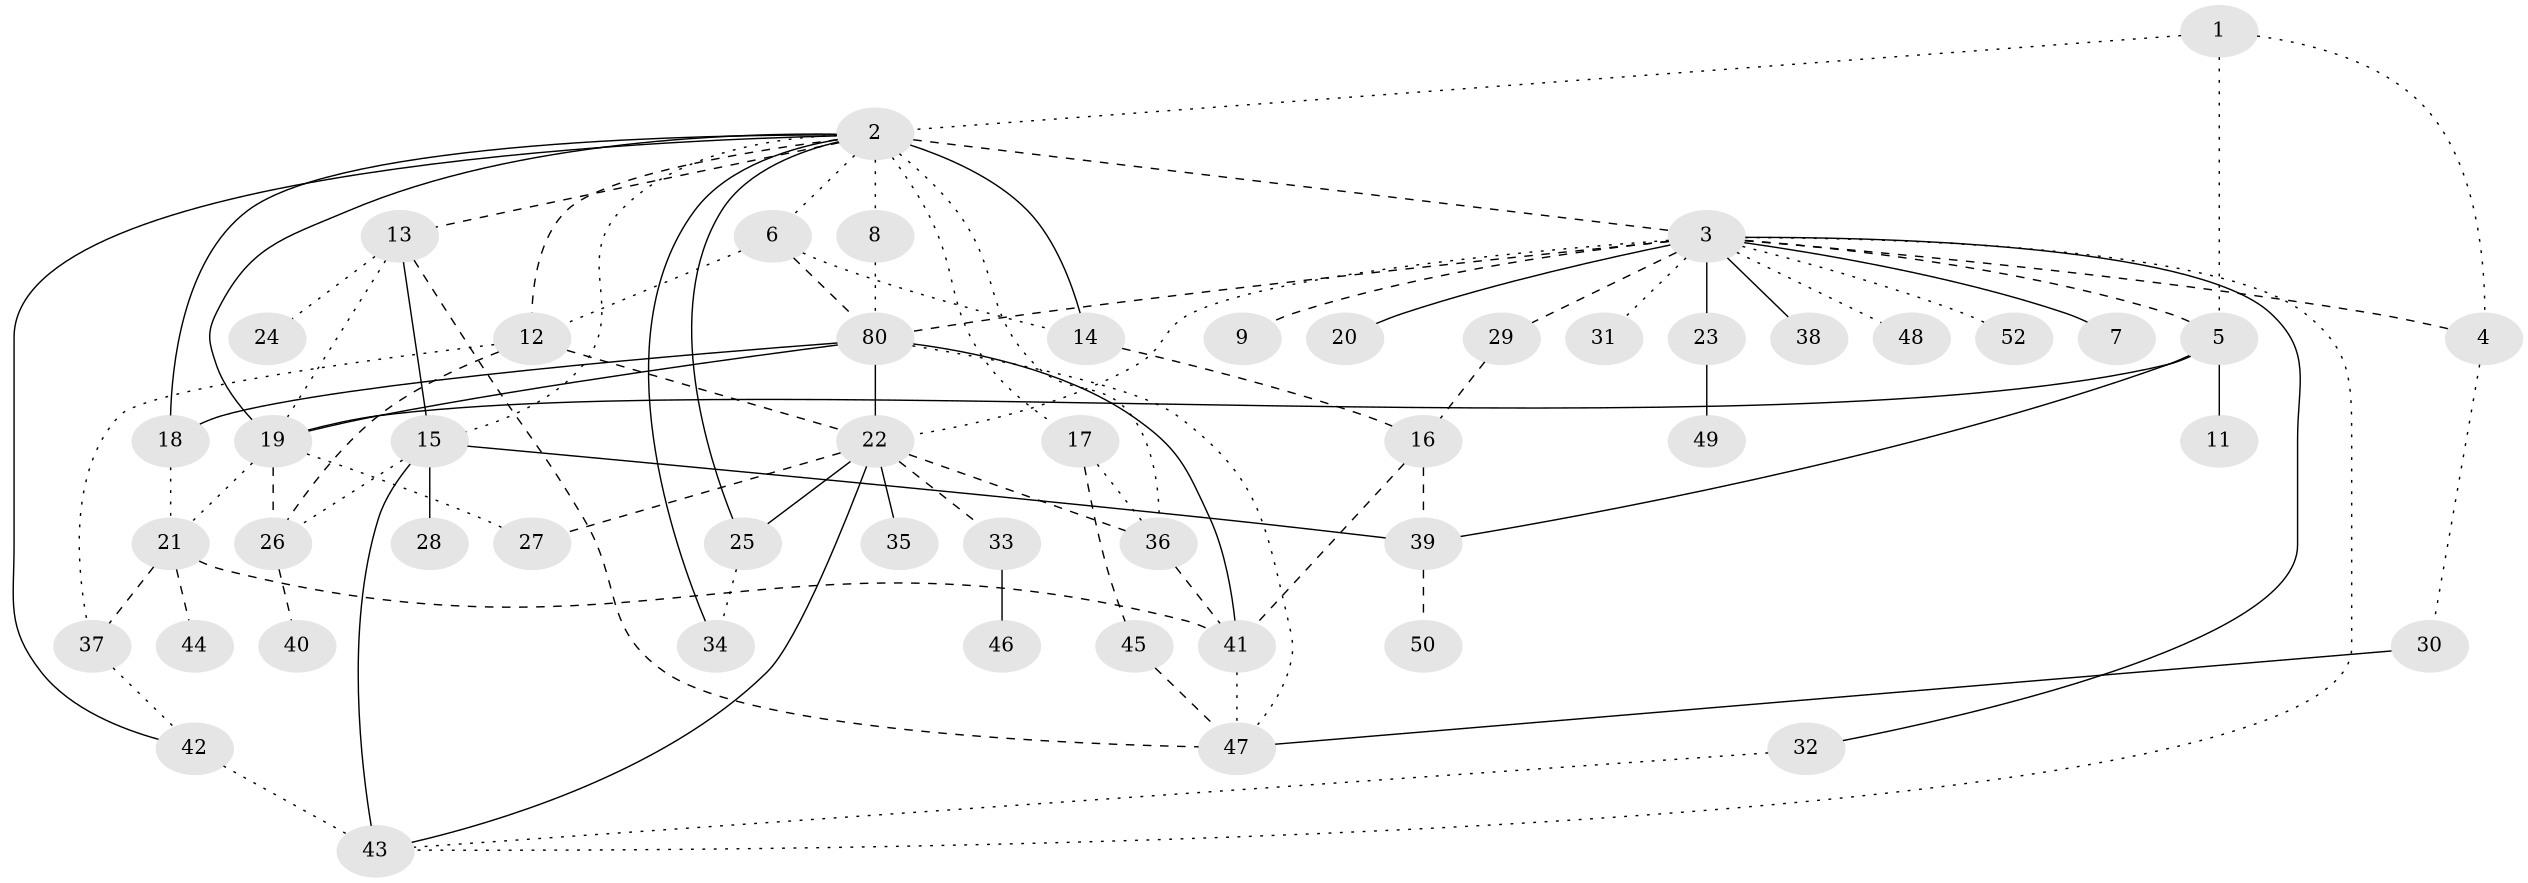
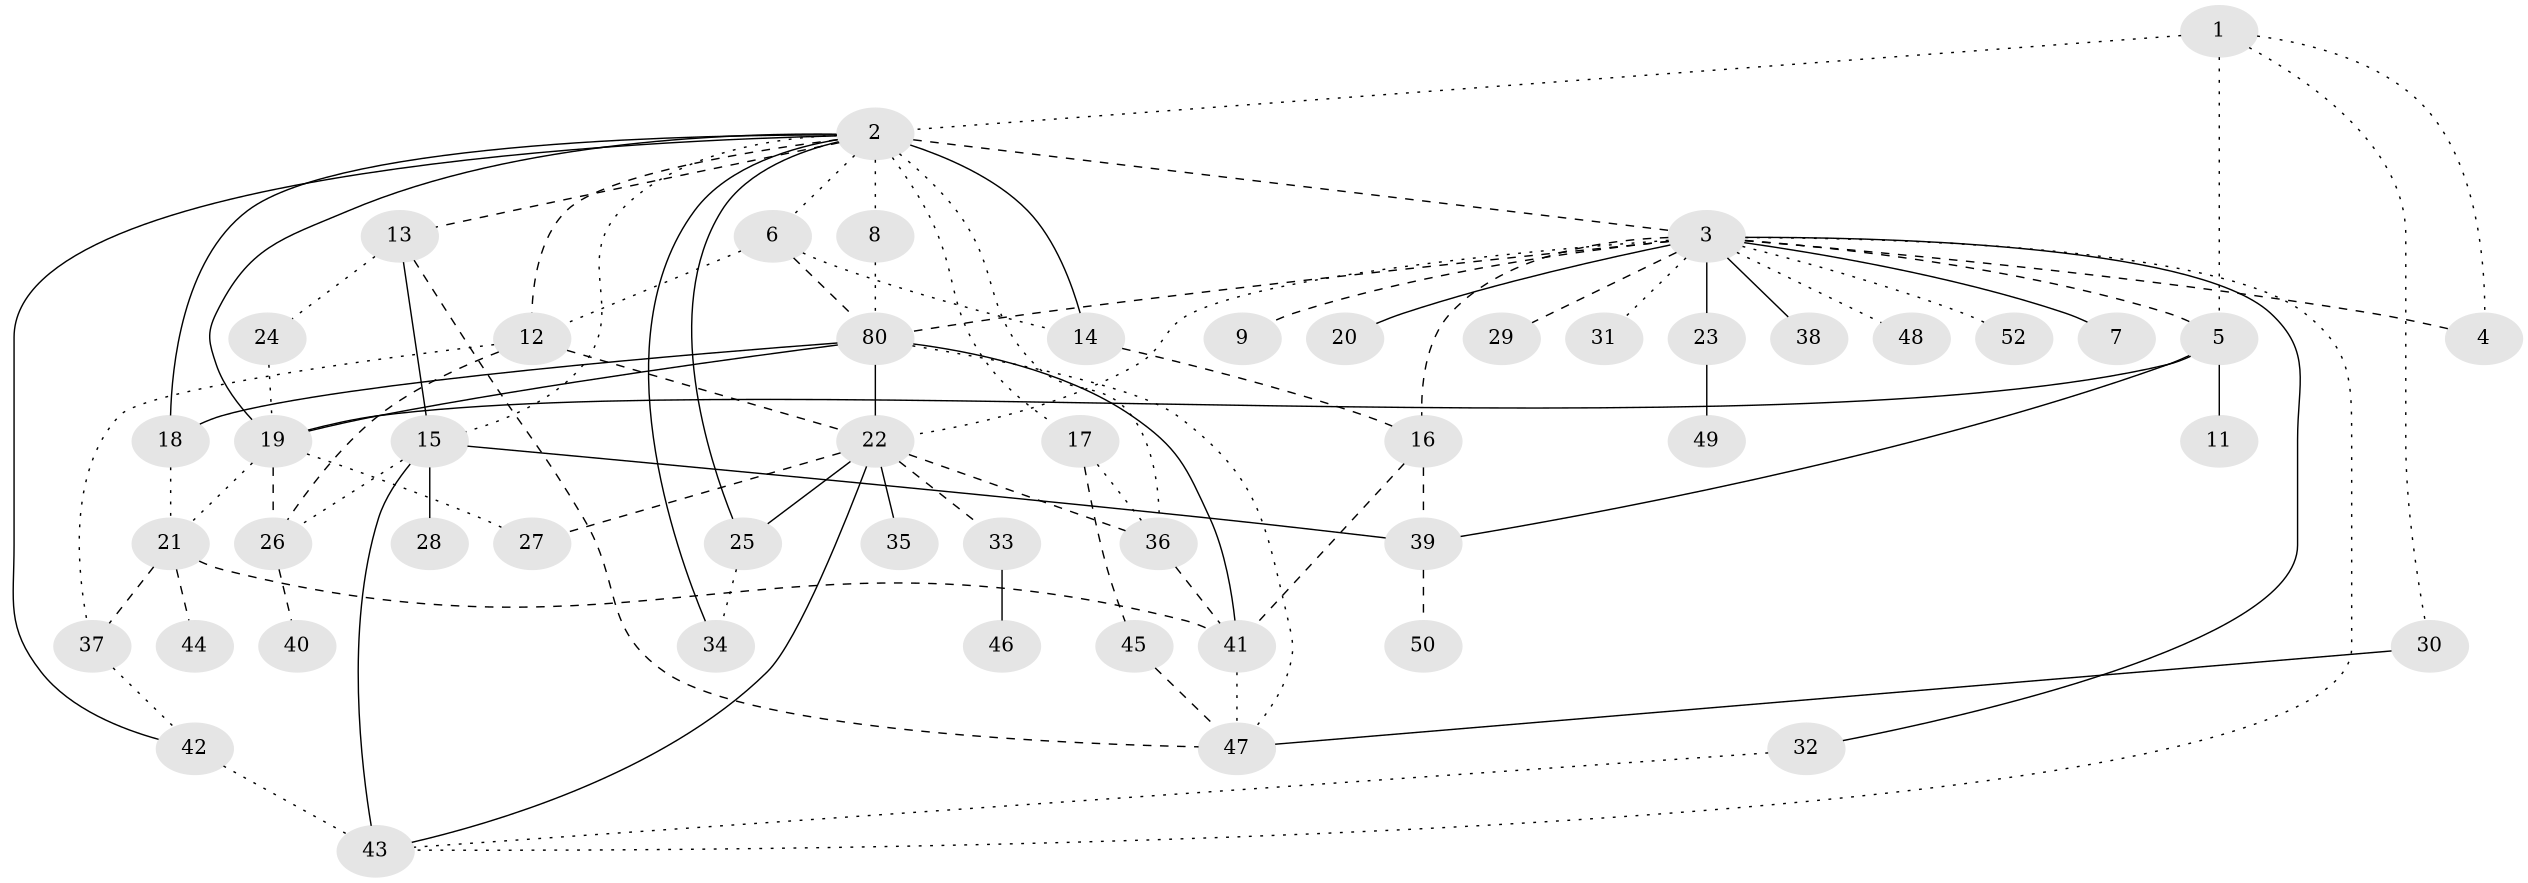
edge "13" -- "19": now "24" -- "19"
edge "29" -- "16": now "3" -- "16"
edge "4" -- "30": now "1" -- "30"
